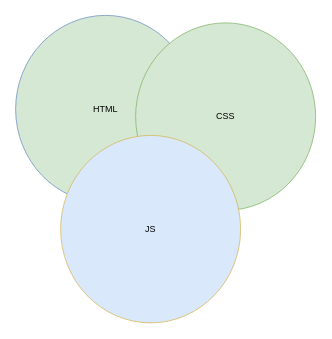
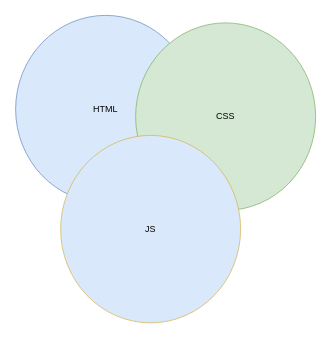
node "HTML": fillcolor #d5e8d4 -> #dae8fc
